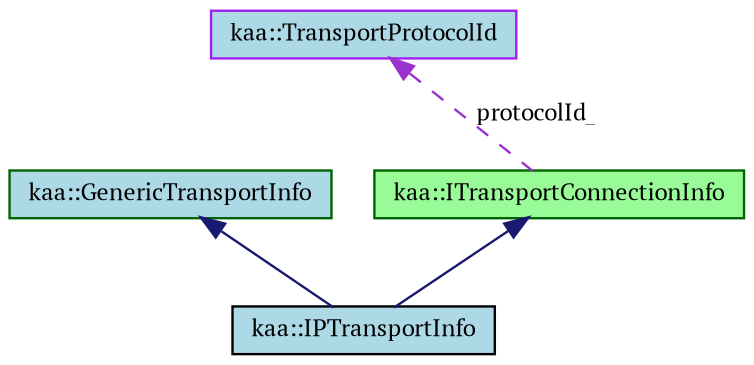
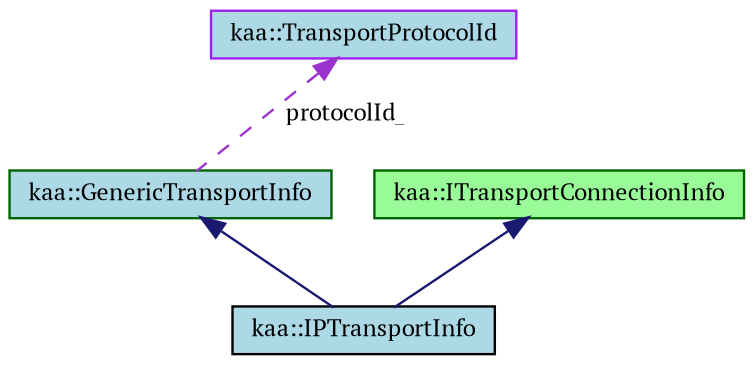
edge "kaa::ITransportConnectionInfo" -> "kaa::TransportProtocolId": now "kaa::GenericTransportInfo" -> "kaa::TransportProtocolId"
